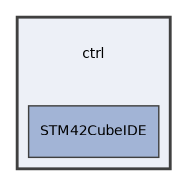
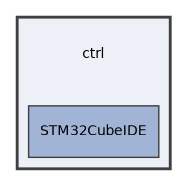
node "STM42CubeIDE": label "STM42CubeIDE" -> "STM32CubeIDE"
